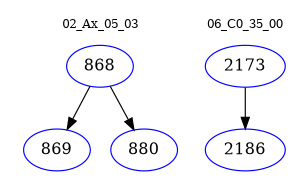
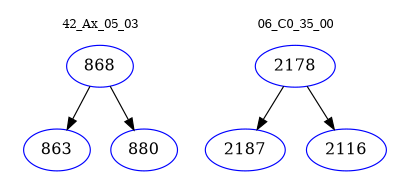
cluster "02_Ax_05_03": label "02_Ax_05_03" -> "42_Ax_05_03"
node "2173": label "2173" -> "2178"
node "869": label "869" -> "863"
node "2187": added
node "2186": label "2186" -> "2116"
